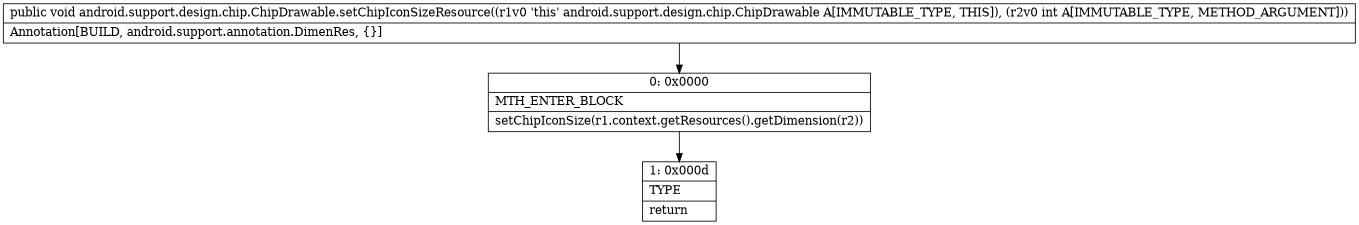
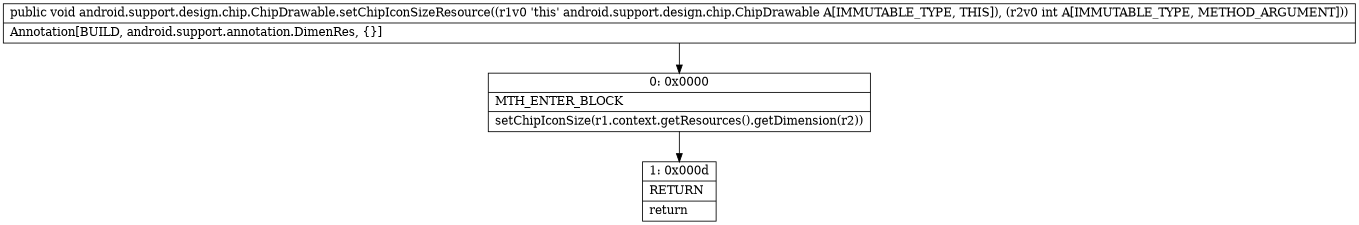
node "1: 0x000d": text "TYPE" -> "RETURN"
